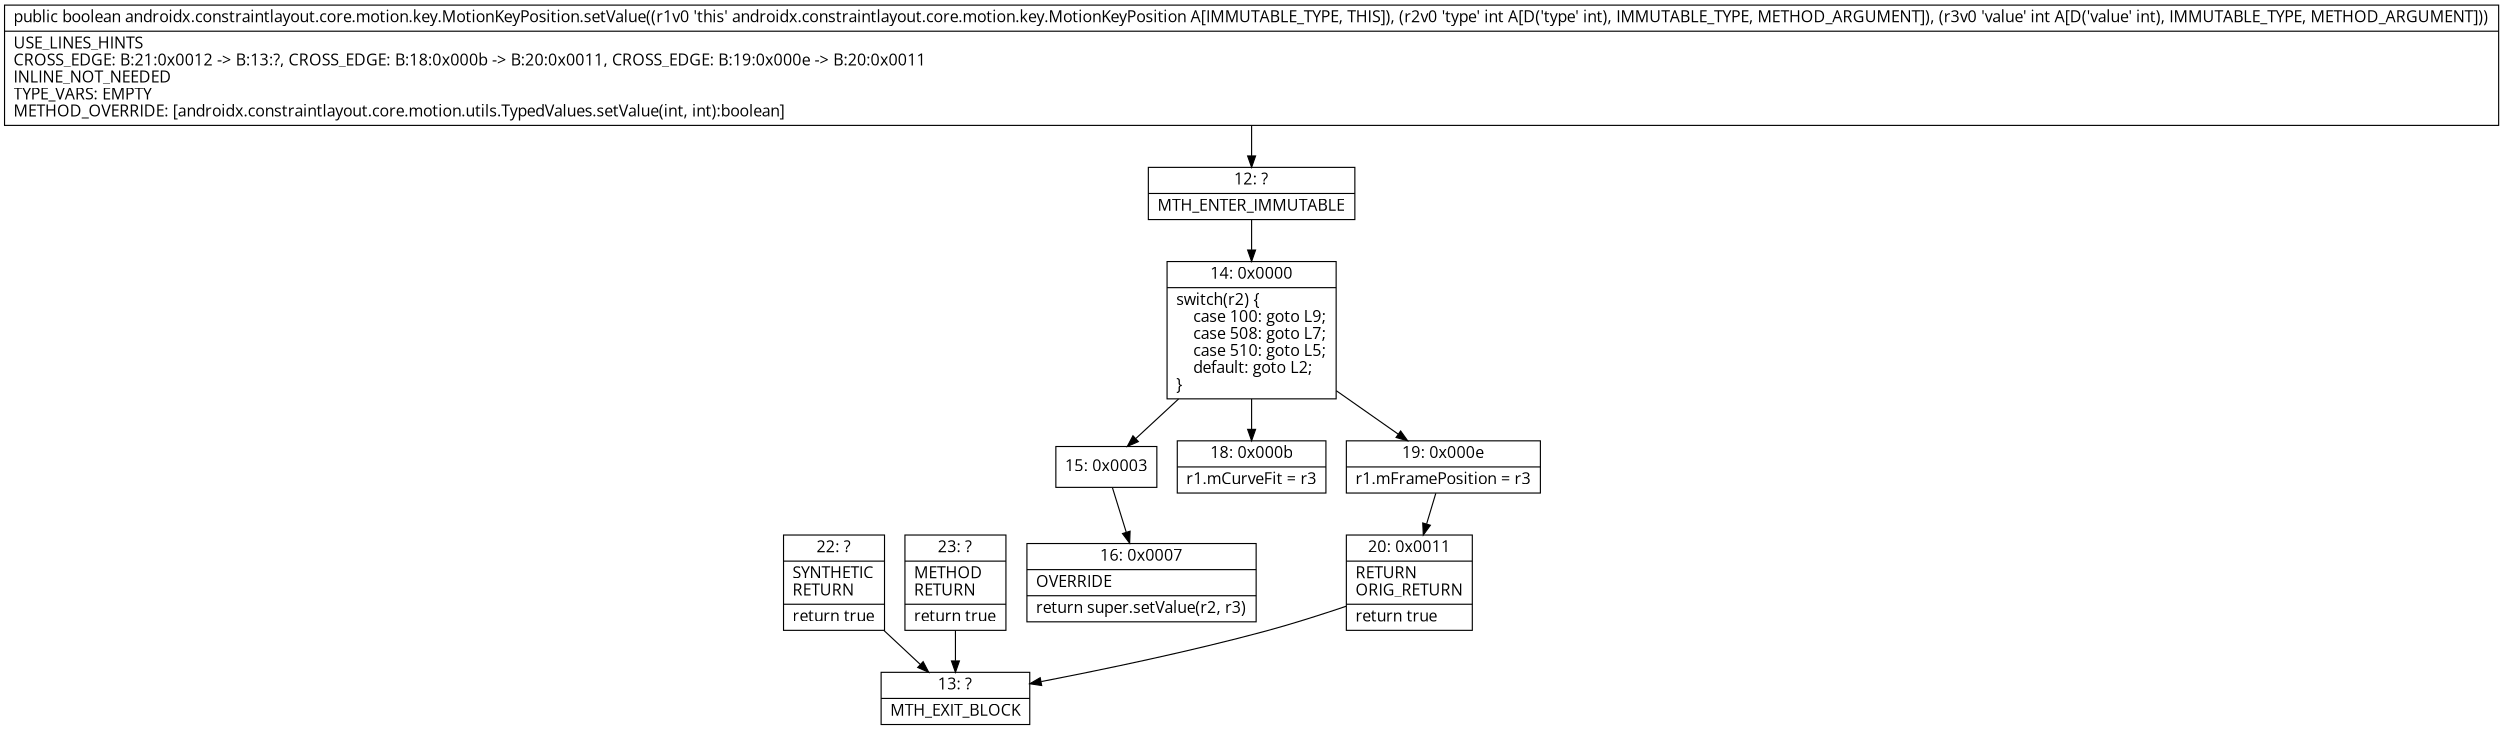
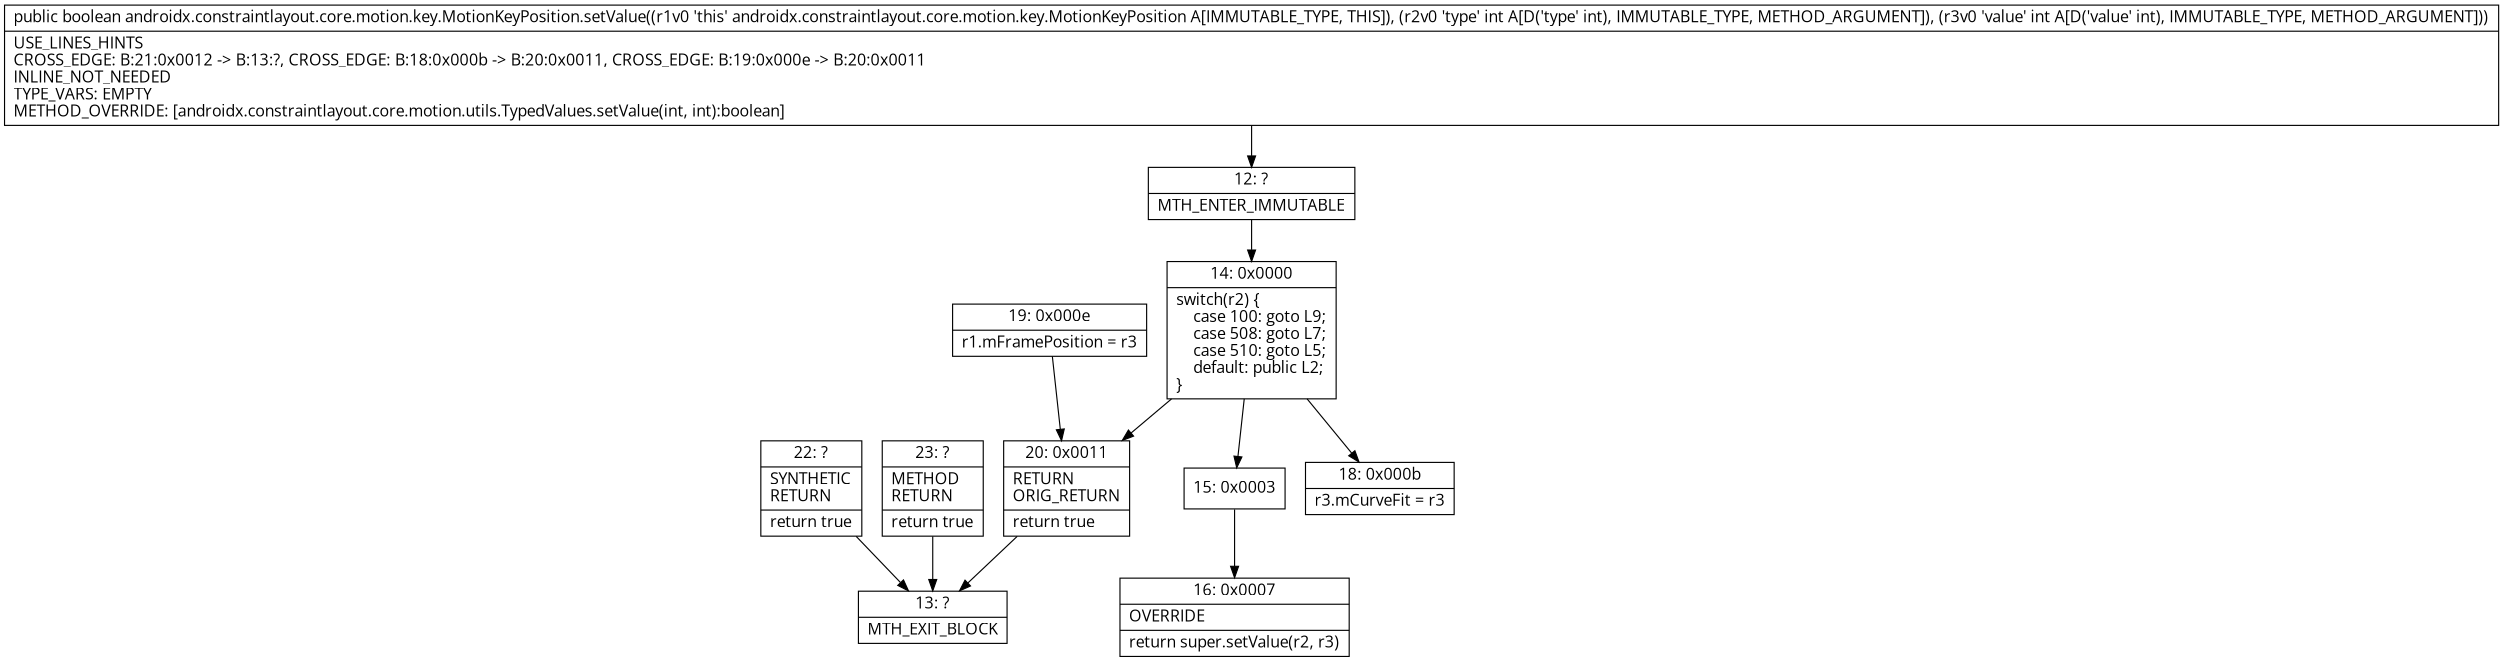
node "14: 0x0000": text "default: goto L2;" -> "default: public L2;"
edge "14: 0x0000" -> "19: 0x000e": now "14: 0x0000" -> "20: 0x0011"
node "18: 0x000b": text "r1.mCurveFit = r3" -> "r3.mCurveFit = r3"
